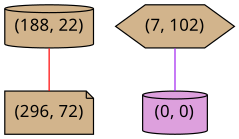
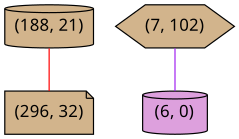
node "(188, 22)": label "(188, 22)" -> "(188, 21)"
node "(296, 72)": label "(296, 72)" -> "(296, 32)"
node "(0, 0)": label "(0, 0)" -> "(6, 0)"
